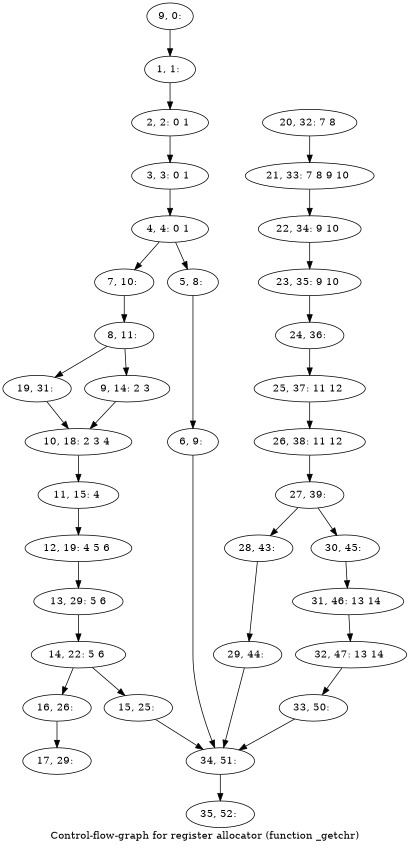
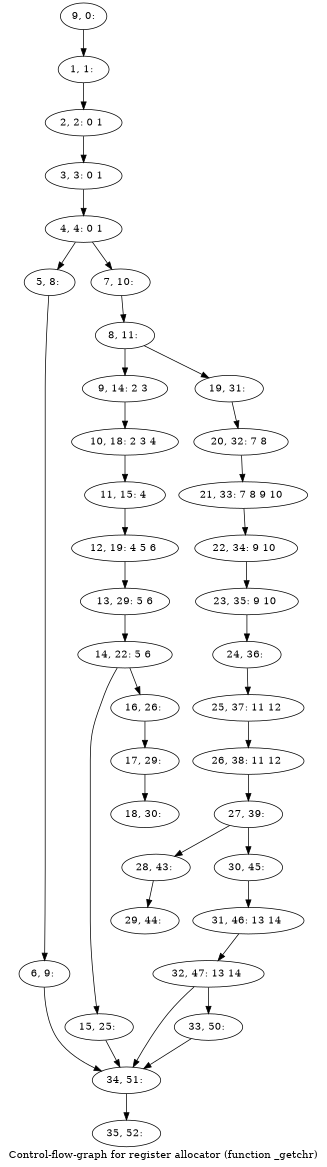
edge "19, 31:" -> "10, 18: 2 3 4": now "19, 31:" -> "20, 32: 7 8"
edge "29, 44:" -> "34, 51:": now "32, 47: 13 14" -> "34, 51:"
node "18, 30:": added
